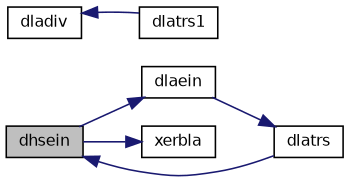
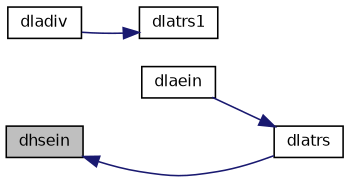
edge "dlatrs1" -> "dladiv": reversed
edge "dhsein" -> "dlaein": removed
node "xerbla": removed
